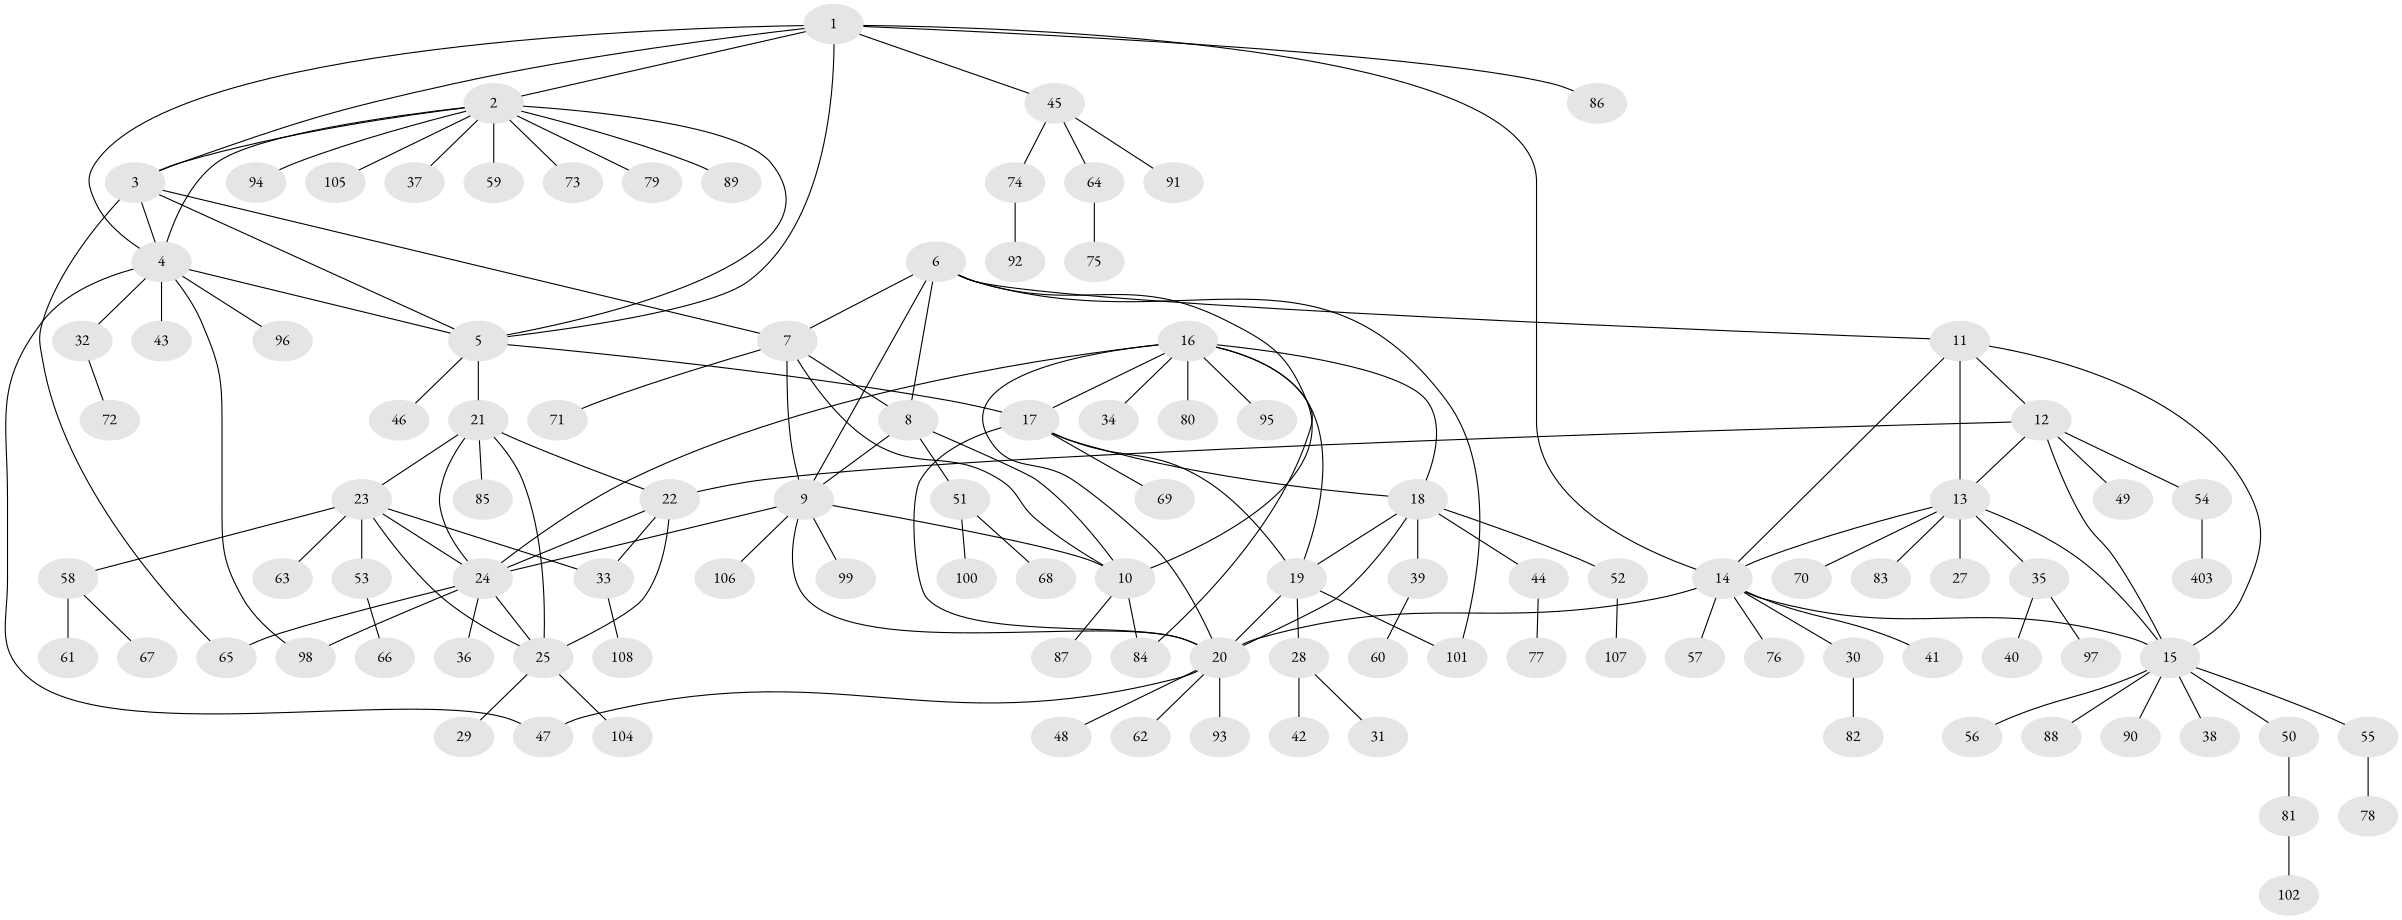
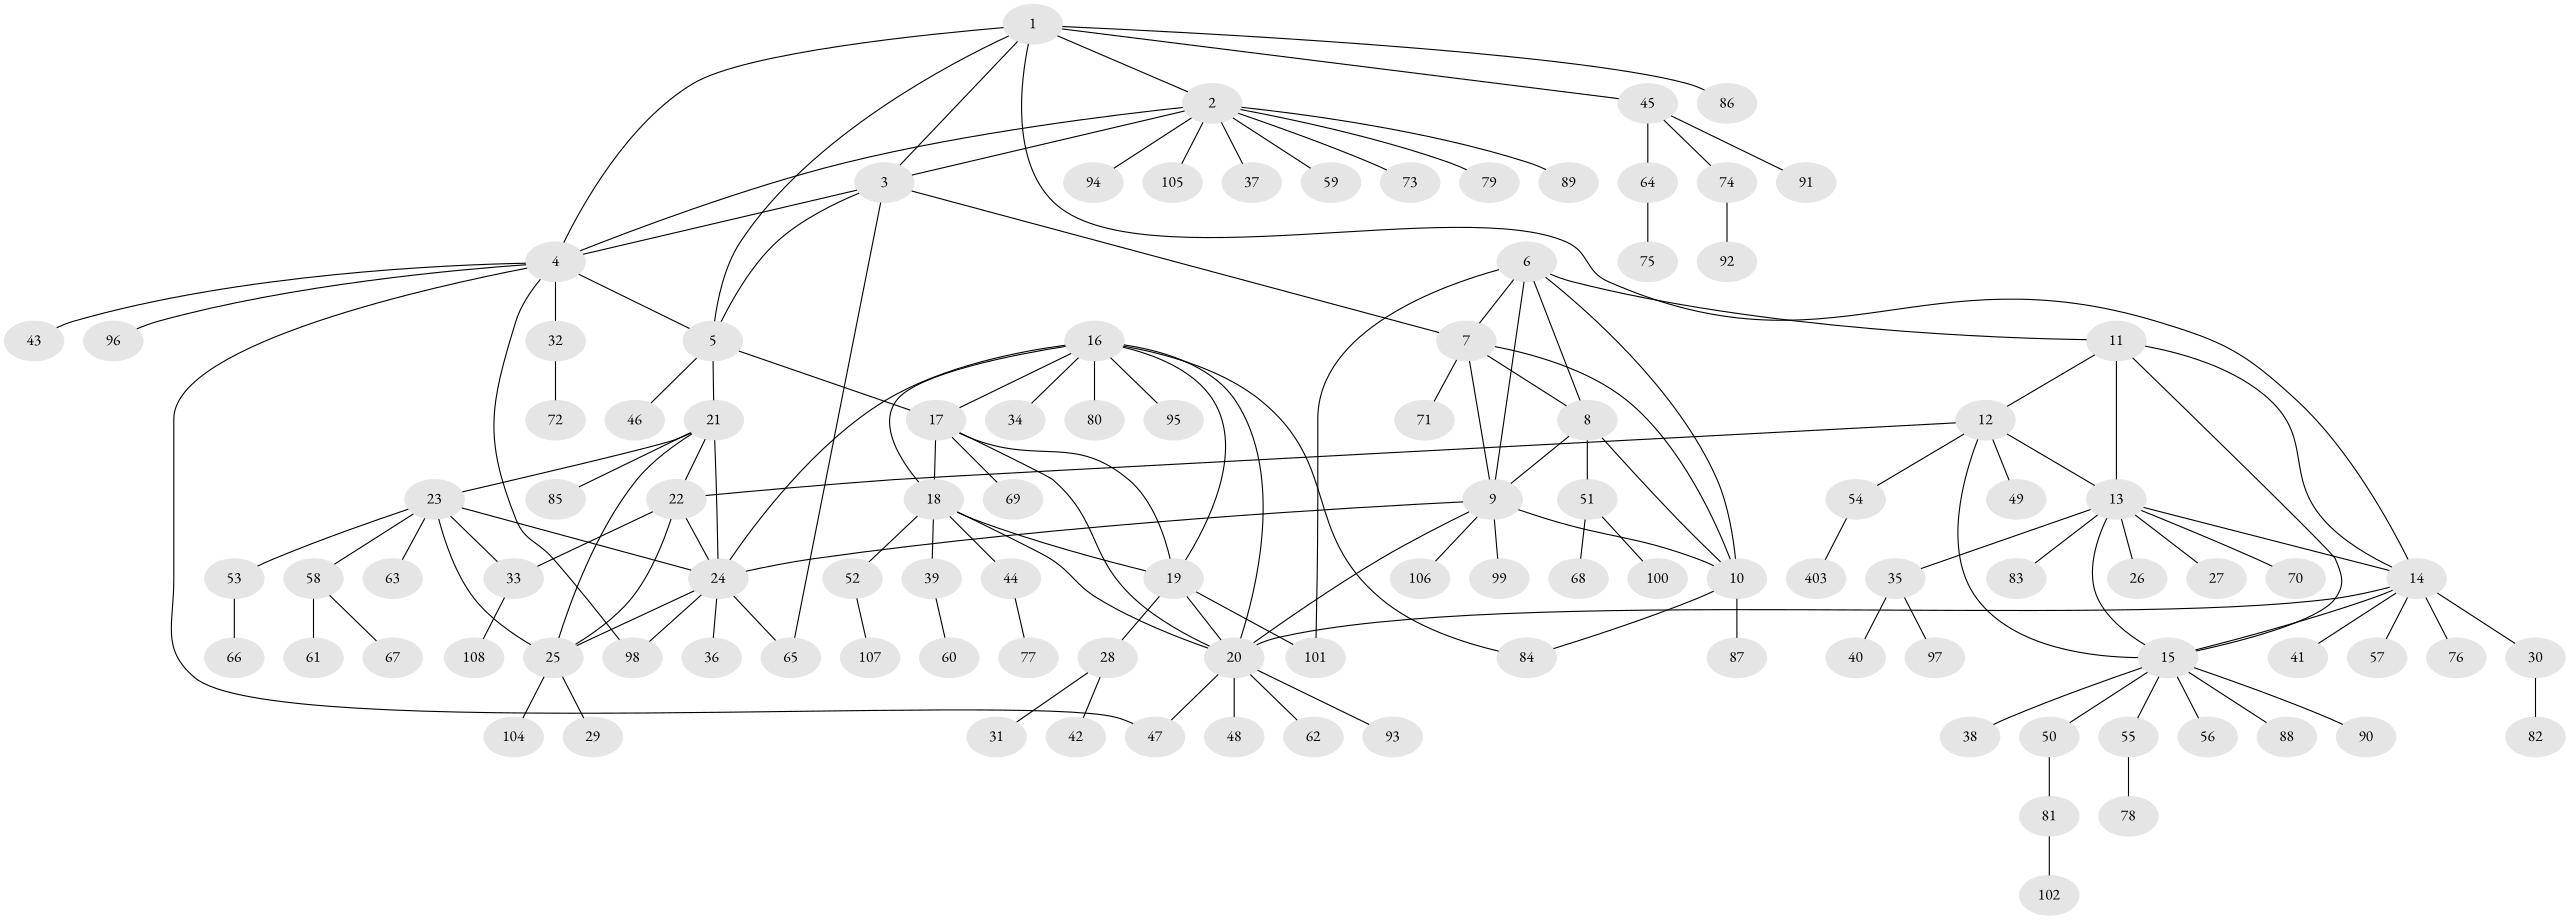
edge "2" -- "5": removed
node "26": added
